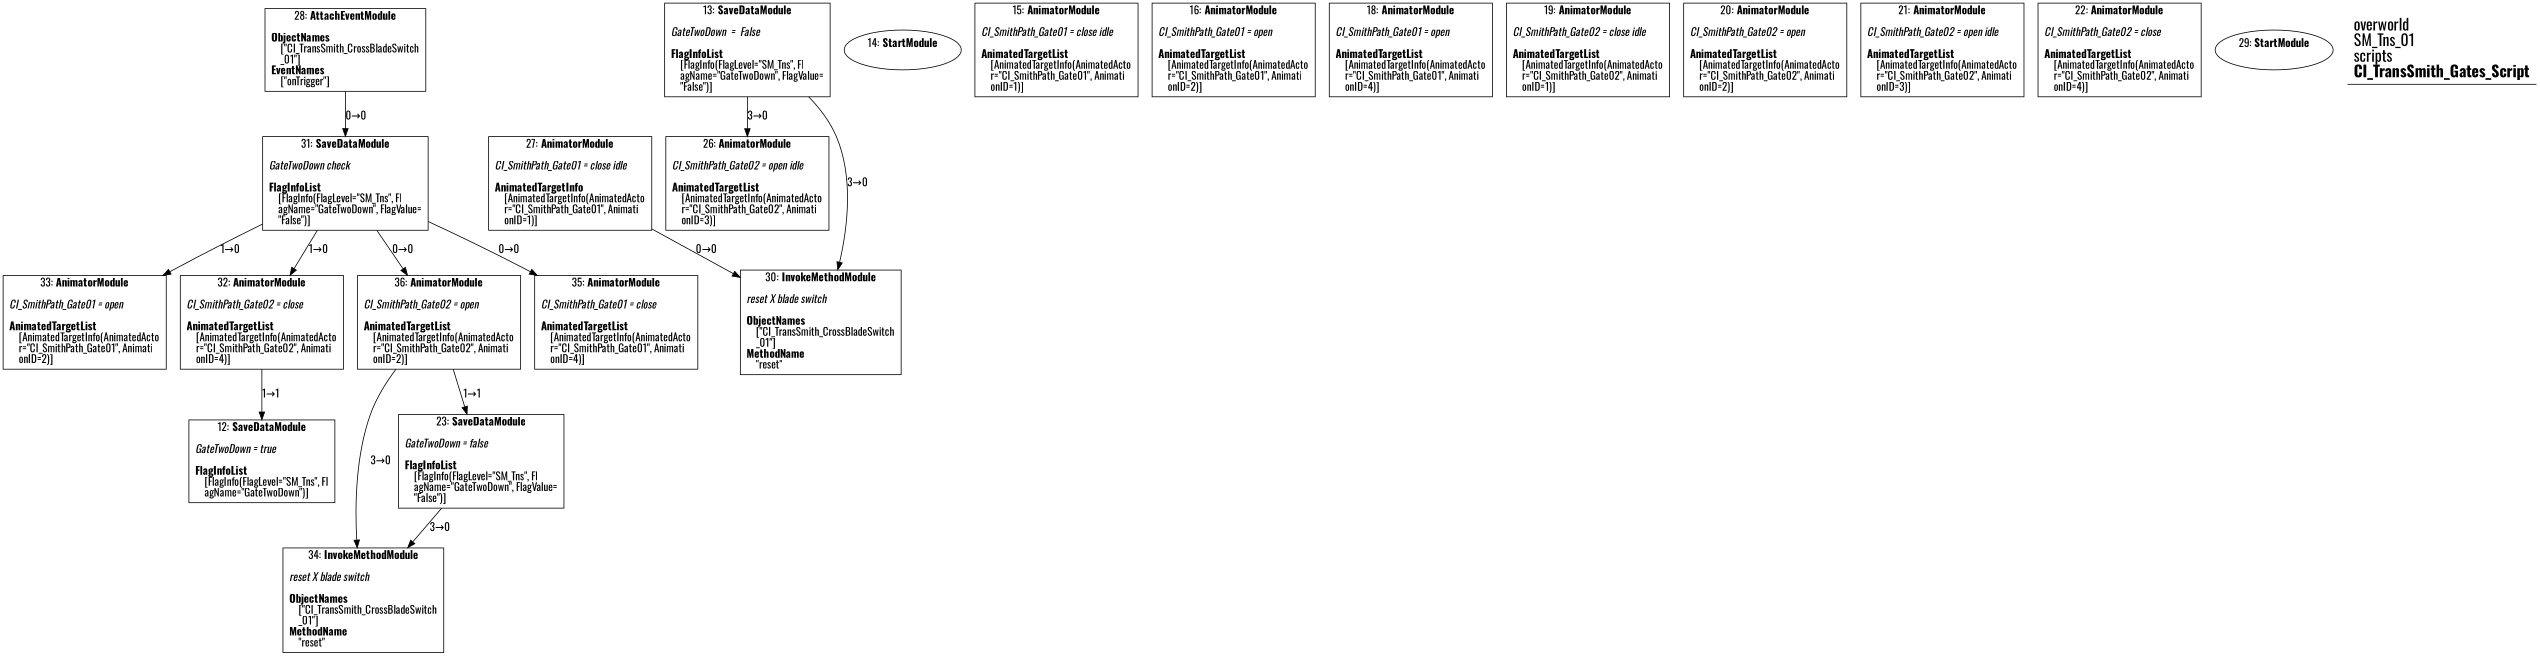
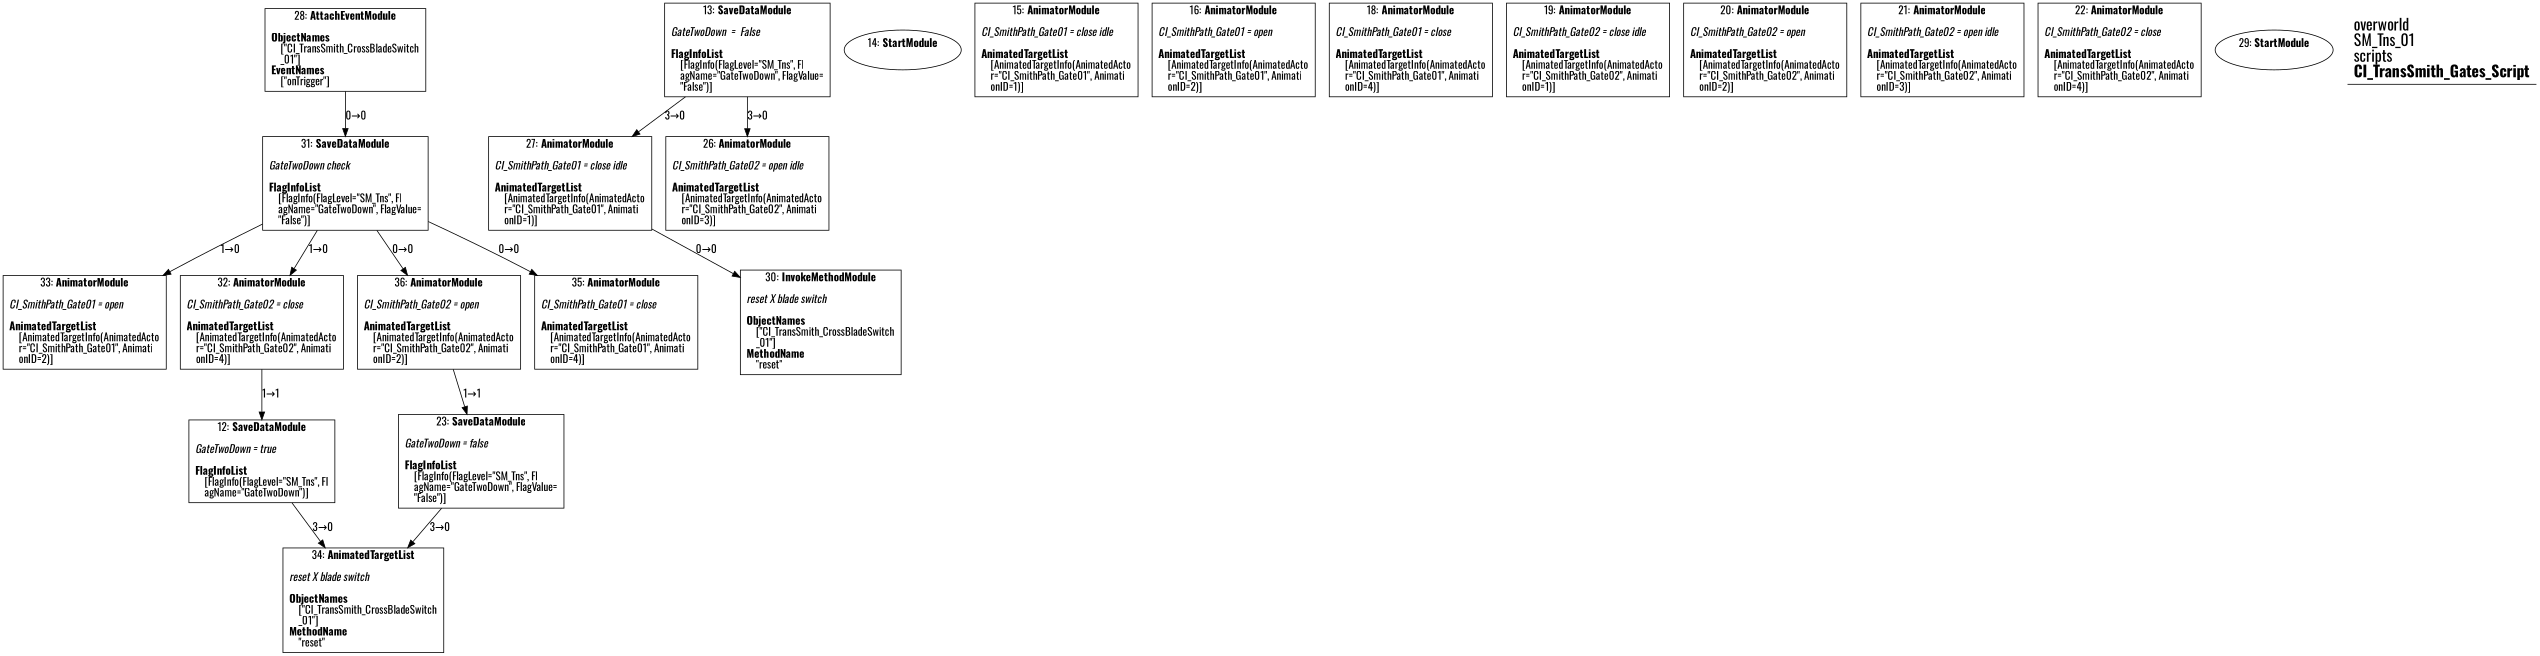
node "18:": text "CI_SmithPath_Gate01 = open" -> "CI_SmithPath_Gate01 = close"
edge "13:" -> "30:": now "13:" -> "27:"
node "27:": text "AnimatedTargetInfo" -> "AnimatedTargetList"
edge "36:" -> "34:": now "12:" -> "34:"
node "34:": text "InvokeMethodModule" -> "AnimatedTargetList"
